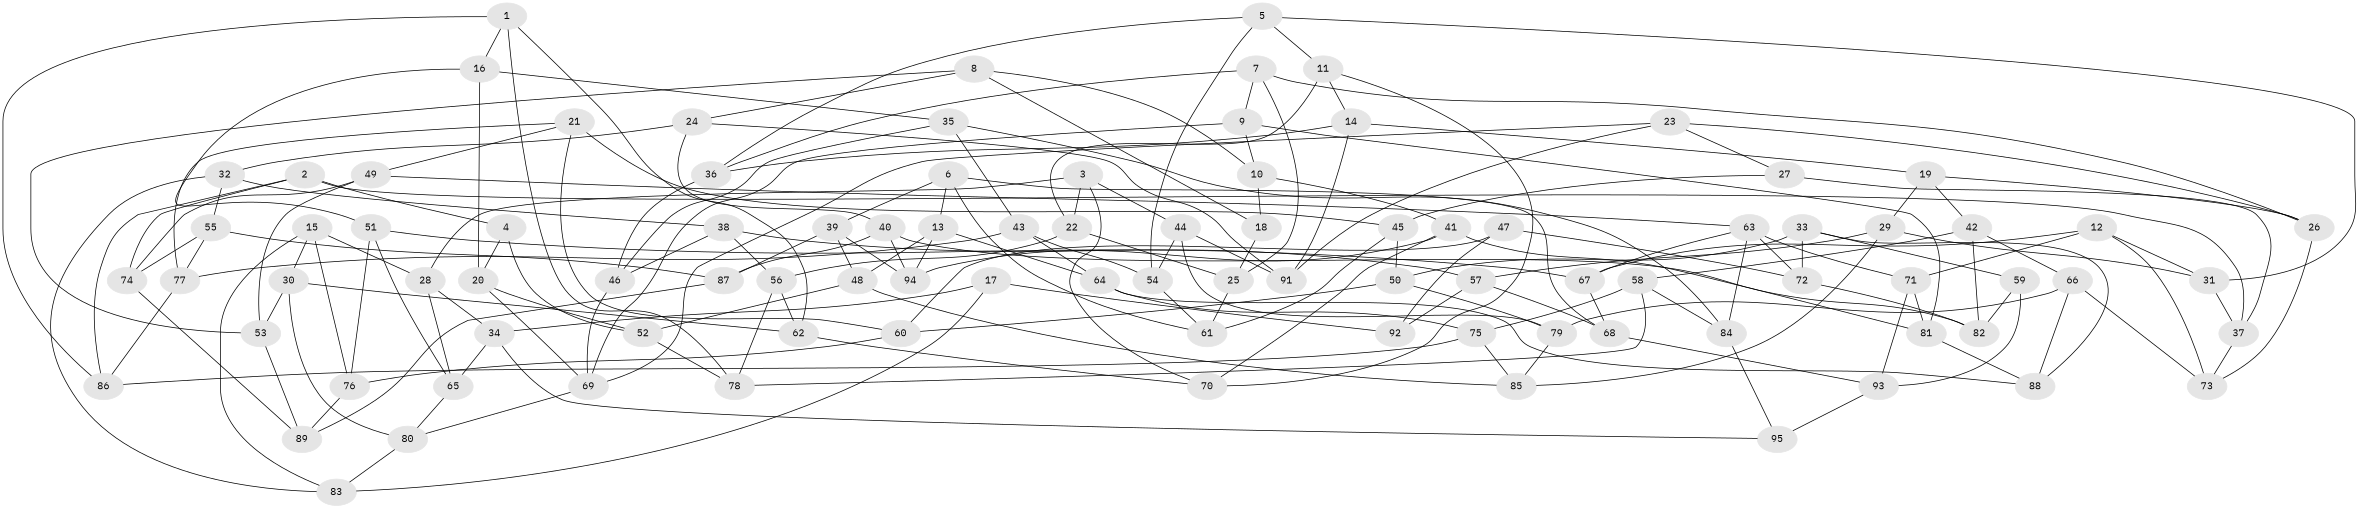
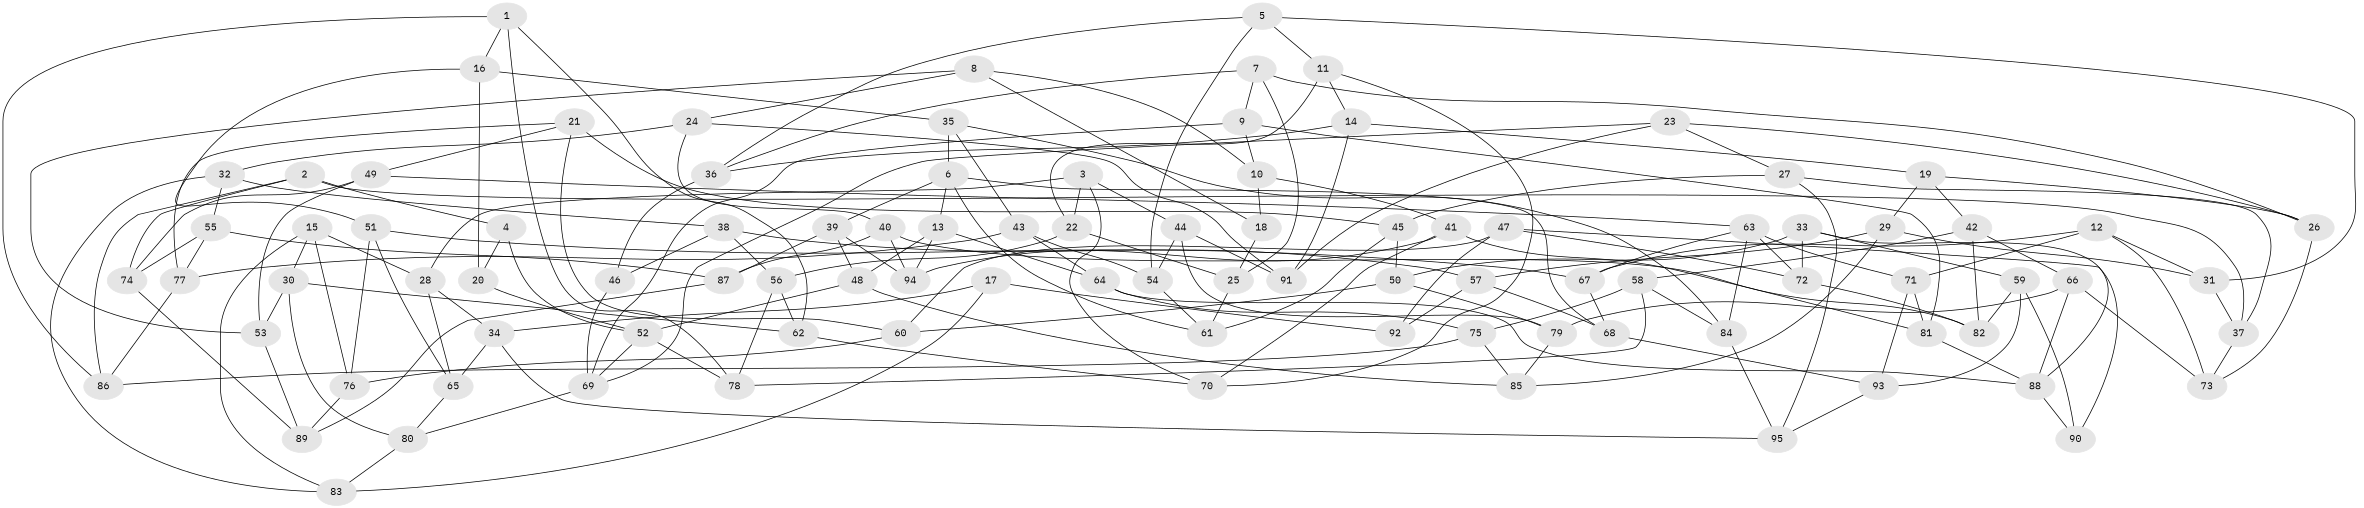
edge "35" -- "46": now "35" -- "6"
edge "27" -- "95": added
edge "20" -- "69": now "52" -- "69"
node "90": added
